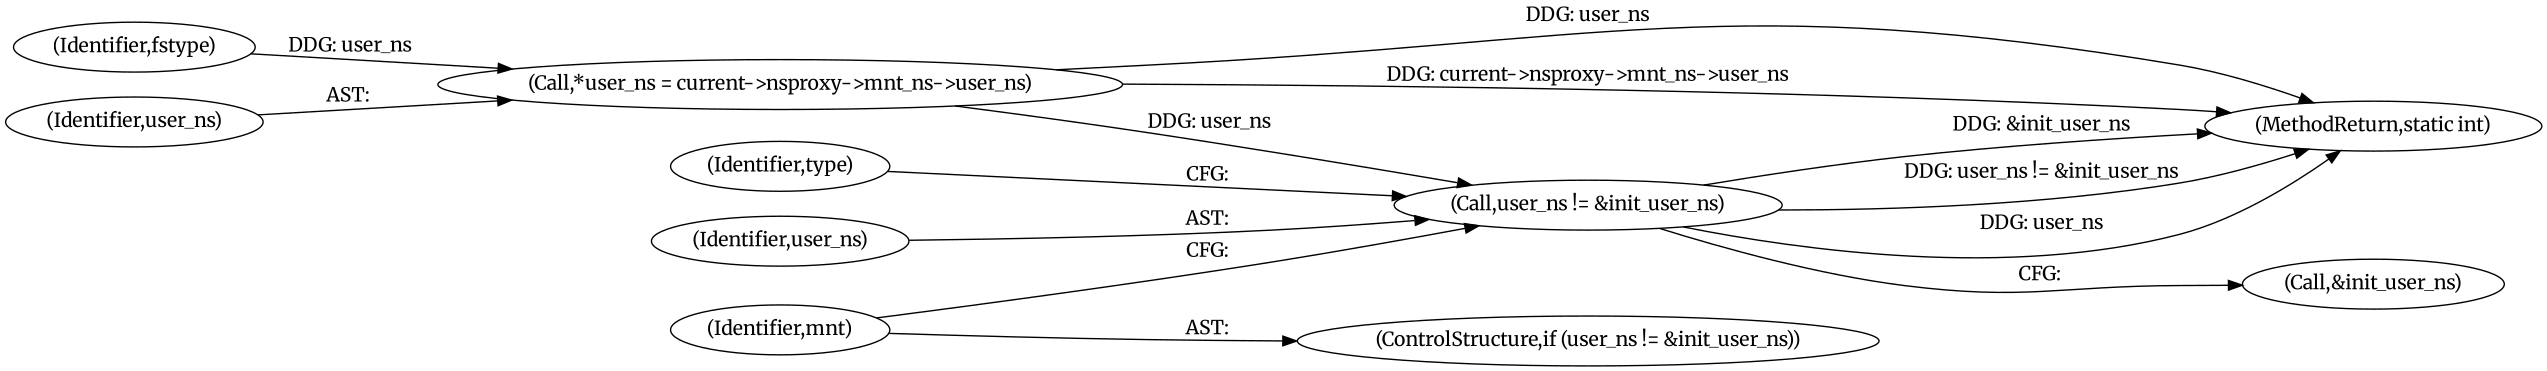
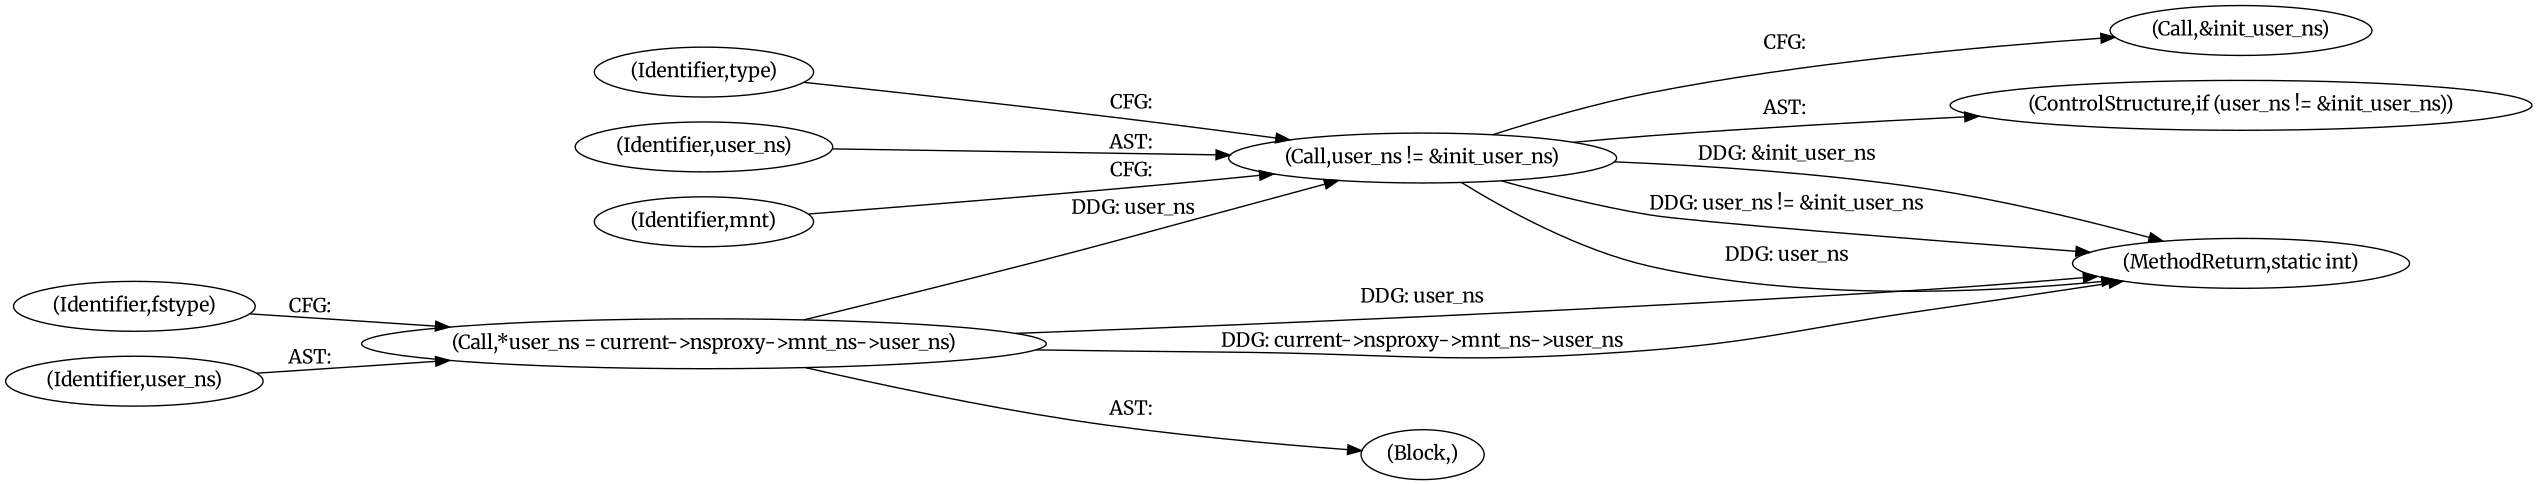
edge "(Identifier,fstype)" -> "(Call,*user_ns = current->nsproxy->mnt_ns->user_ns)": label "DDG: user_ns" -> "CFG: "
edge "(Identifier,mnt)" -> "(ControlStructure,if (user_ns != &init_user_ns))": now "(Call,user_ns != &init_user_ns)" -> "(ControlStructure,if (user_ns != &init_user_ns))"
node "(Block,)": added
